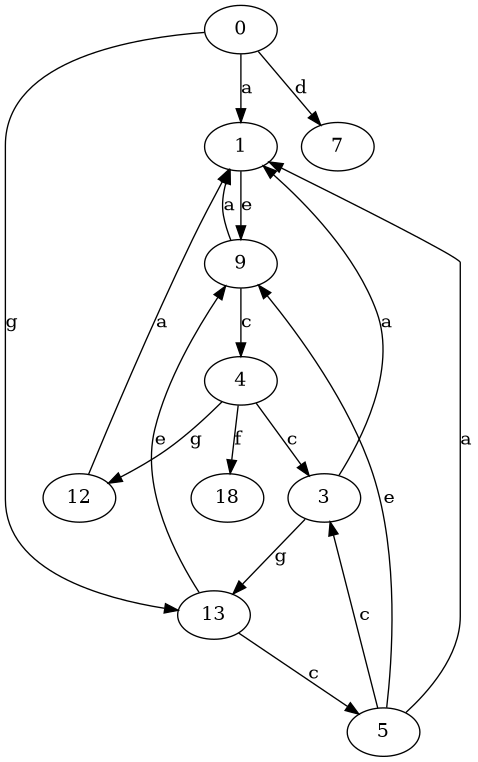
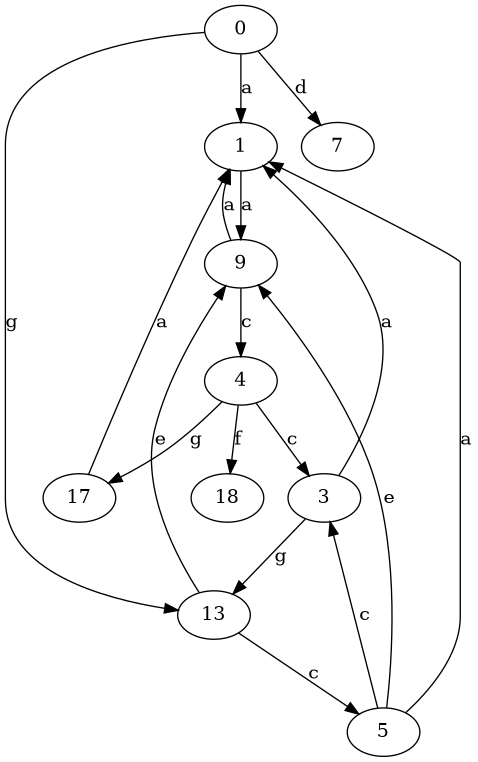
edge "1" -> "9": label "e" -> "a"
node "12": label "12" -> "17"
